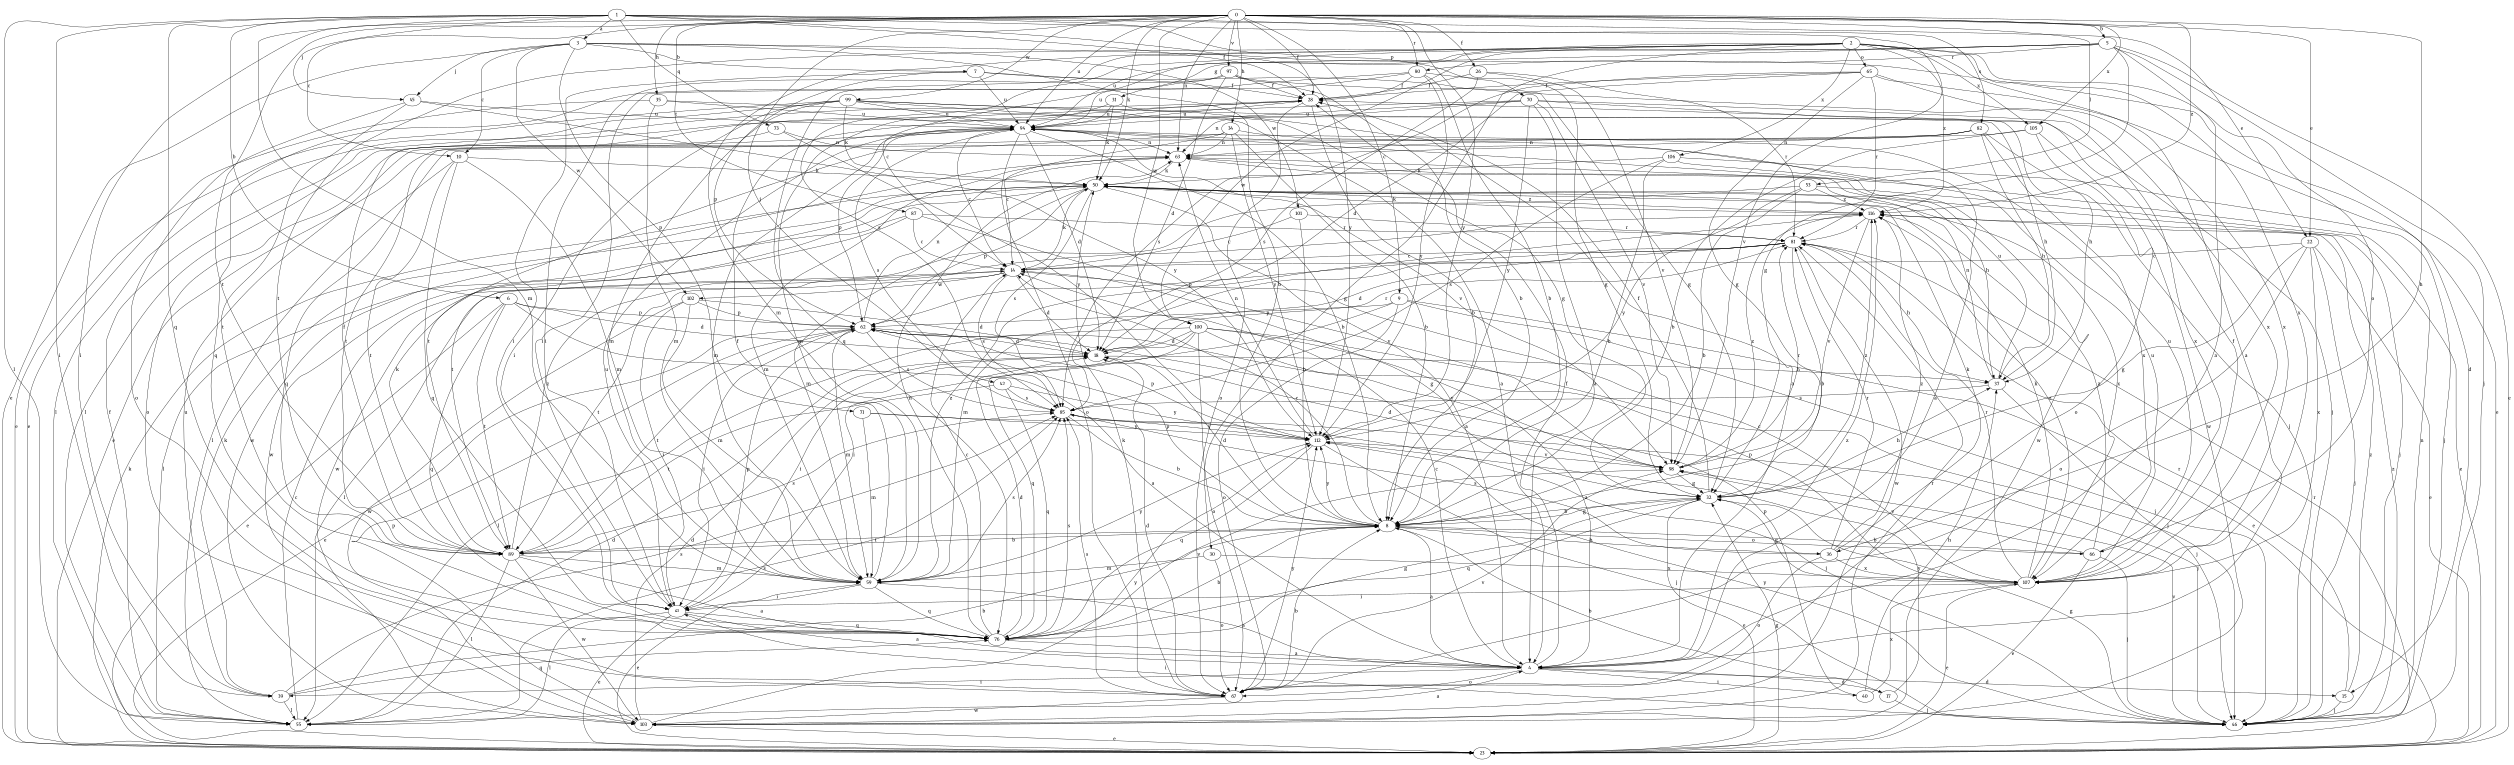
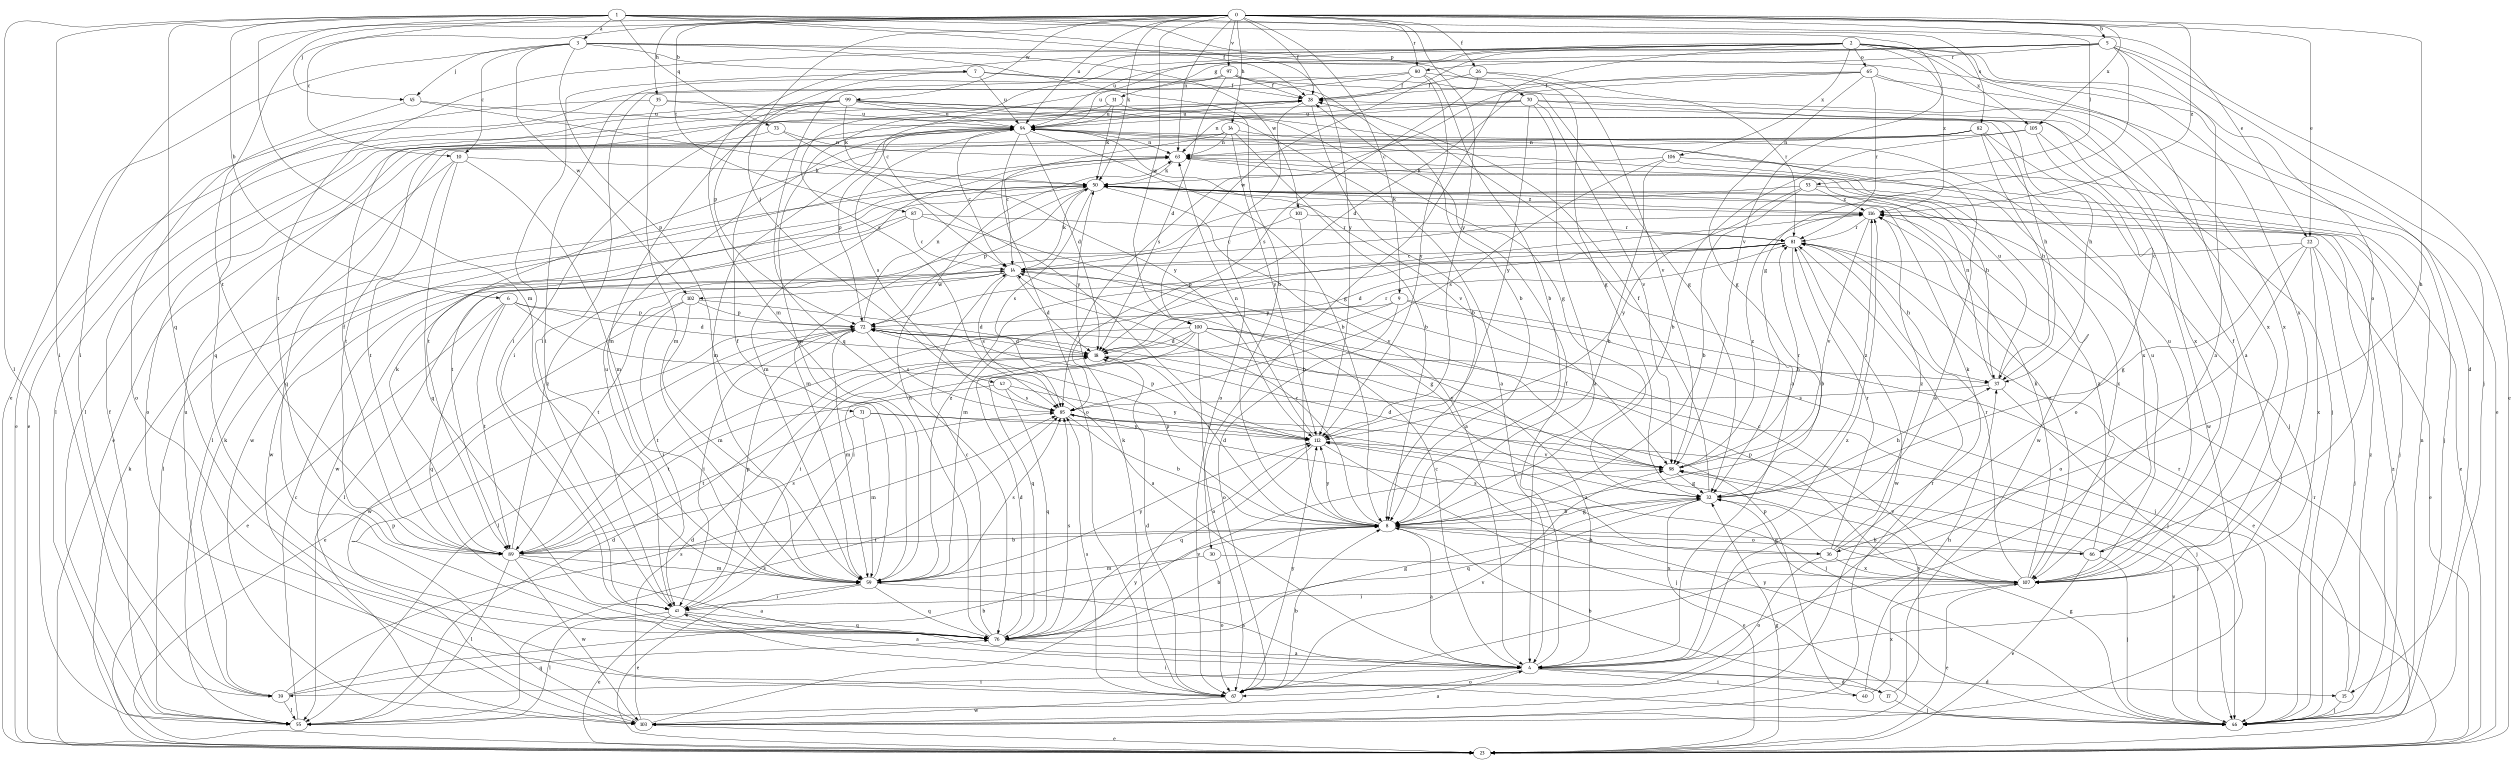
node "62": label "62" -> "72"
edge "45" -> "89": now "71" -> "89"
